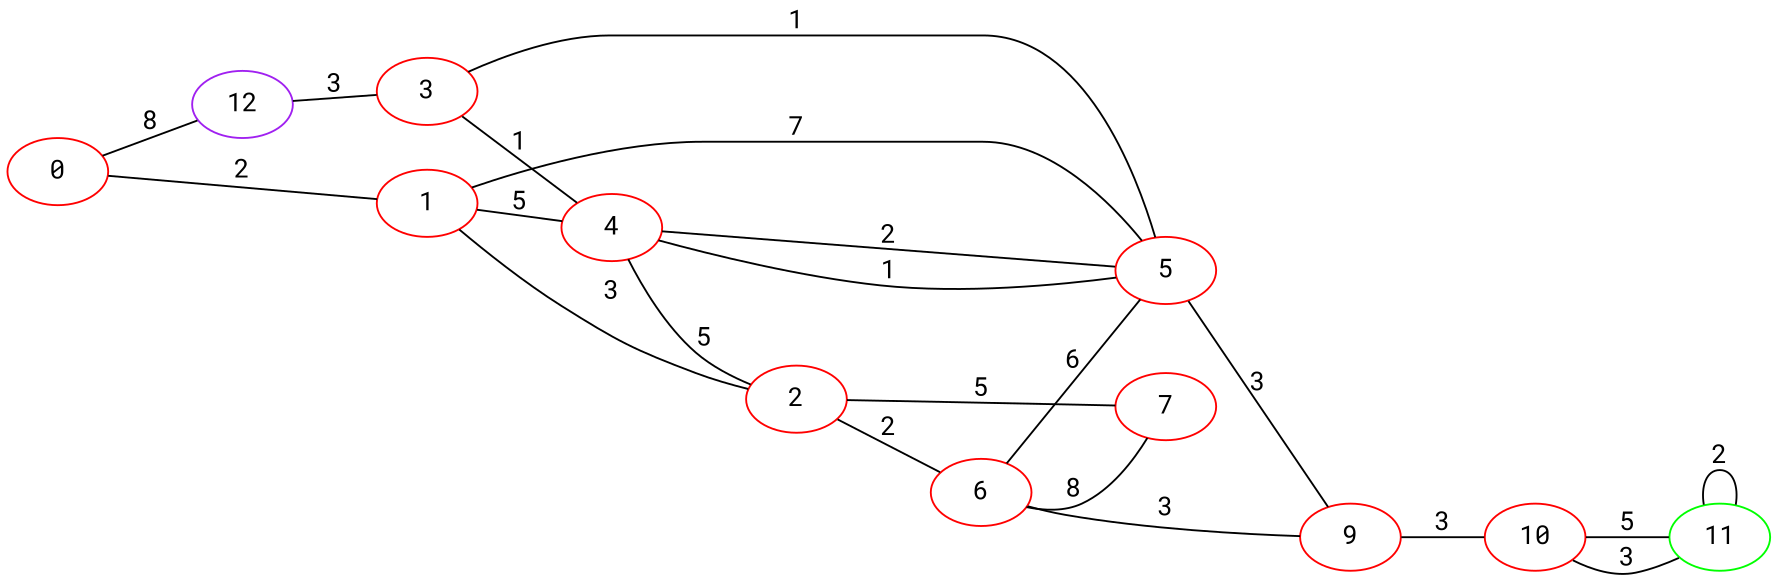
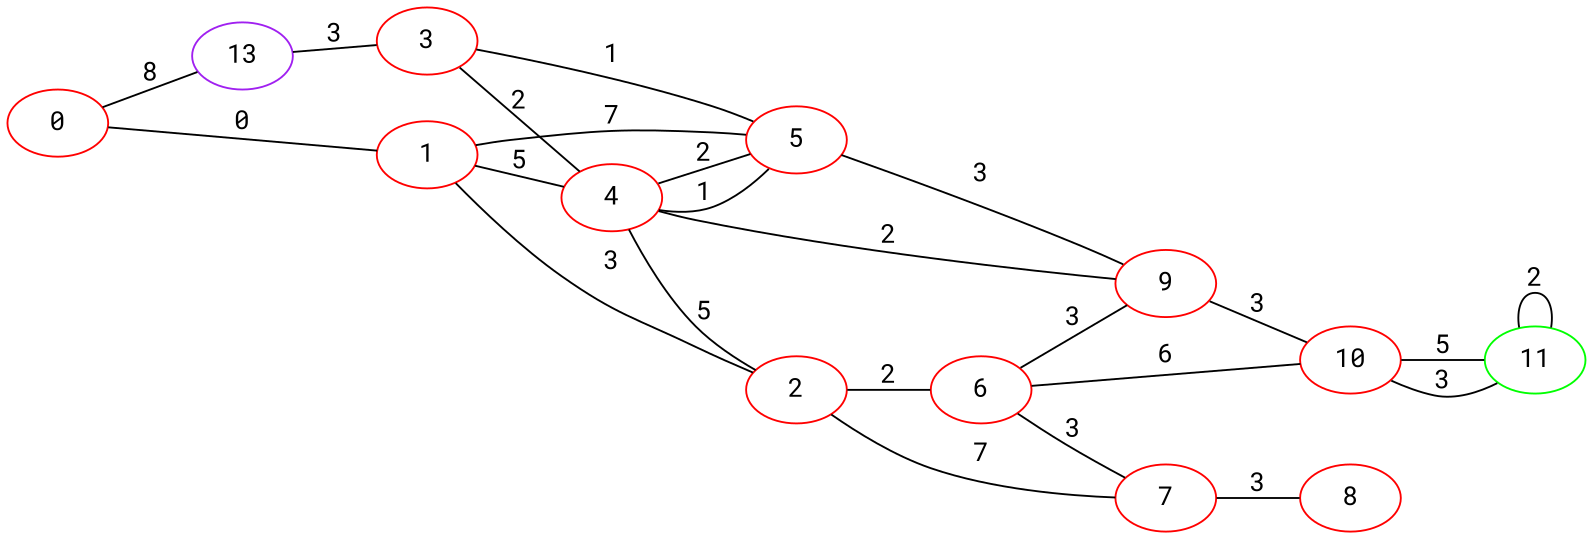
node "12": label "12" -> "13"
edge "3" -- "4": label "1" -> "2"
edge "0" -- "1": label "2" -> "0"
edge "4" -- "9": added, label "2"
edge "5" -- "6": now "10" -- "6"
edge "2" -- "7": label "5" -> "7"
edge "7" -- "6": label "8" -> "3"
node "8": added
